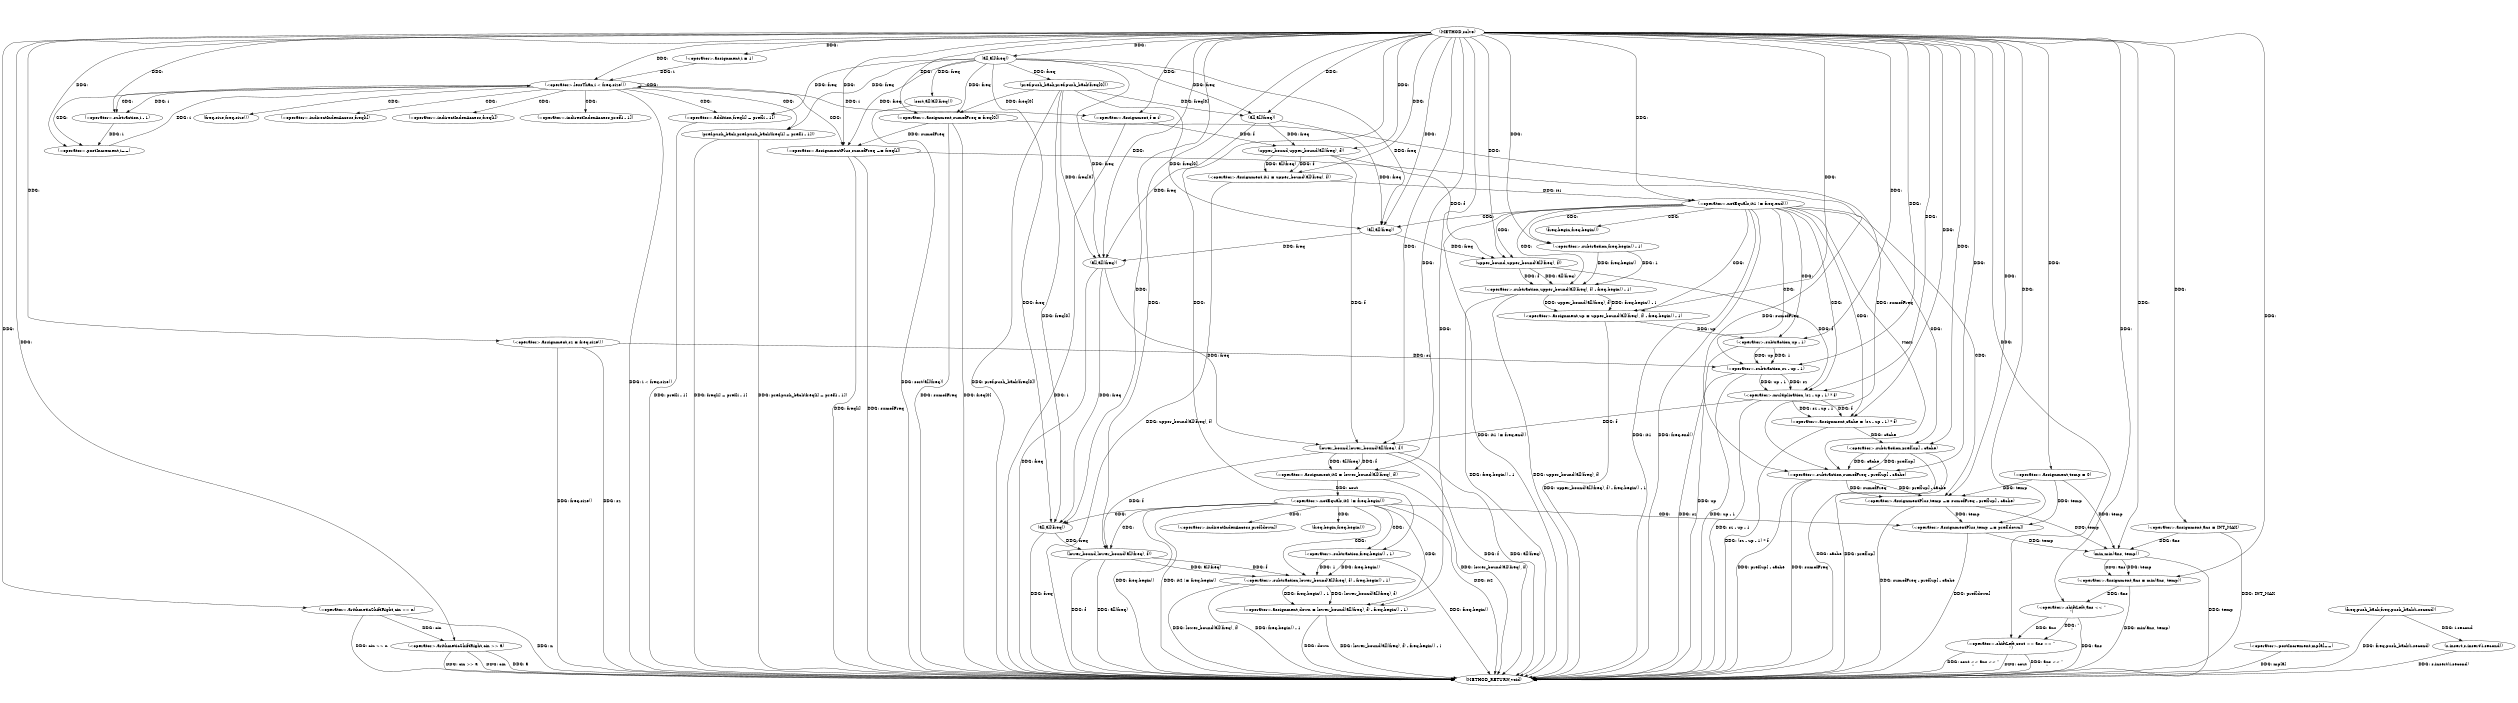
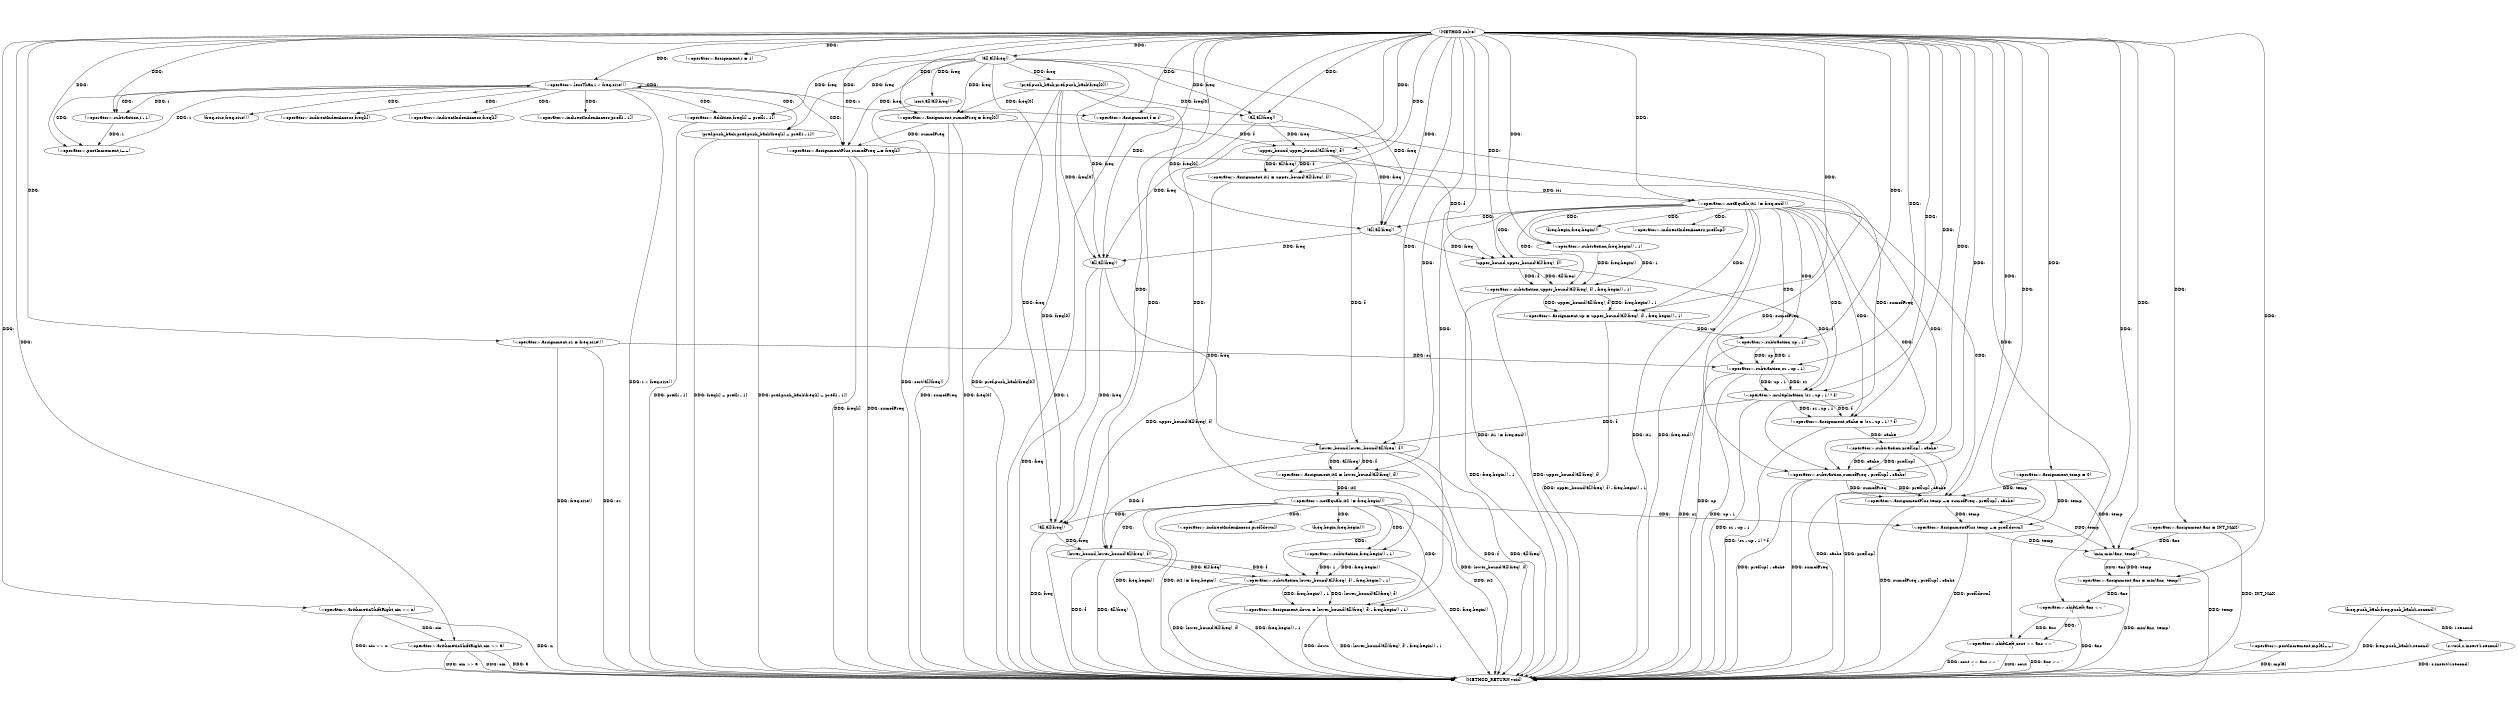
edge "(<operator>.assignment,i = 1)" -> "(<operator>.lessThan,i < freq.size())": removed, label "DDG: i"
node "(<operator>.indirectIndexAccess,pref[up])": added
edge "(<operator>.notEquals,it1 != freq.end())" -> "(<operator>.subtraction,sumofFreq - pref[up] - cache)": label "MAX: " -> "CDG: "
edge "(<operator>.assignment,it2 = lower_bound(all(freq), f))" -> "(<operator>.notEquals,it2 != freq.begin())": label "DDG: cout" -> "DDG: it2"
node "(s.insert,s.insert(i.second))": label "(s.insert,s.insert(i.second))" -> "(s.void,s.insert(i.second))"
